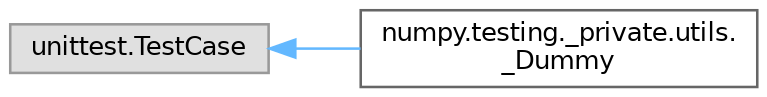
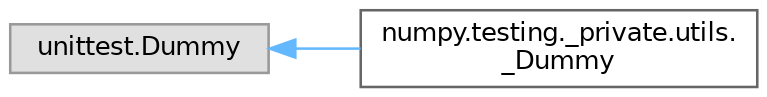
node "unittest.TestCase": label "unittest.TestCase" -> "unittest.Dummy"
